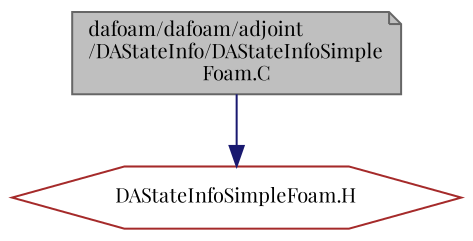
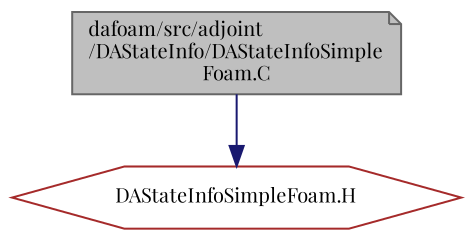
node "dafoam/dafoam/adjoint /DAStateInfo/DAStateInfoSimple Foam.C": label "dafoam/dafoam/adjoint /DAStateInfo/DAStateInfoSimple Foam.C" -> "dafoam/src/adjoint /DAStateInfo/DAStateInfoSimple Foam.C"
